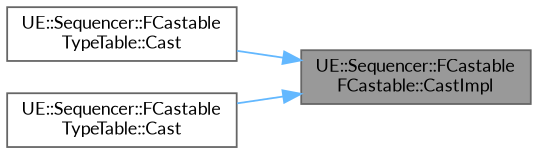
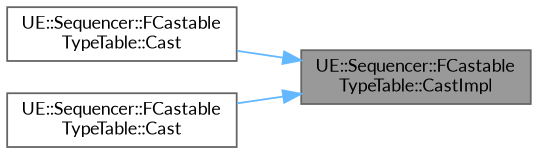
node "UE::Sequencer::FCastable FCastable::CastImpl": label "UE::Sequencer::FCastable FCastable::CastImpl" -> "UE::Sequencer::FCastable TypeTable::CastImpl"
